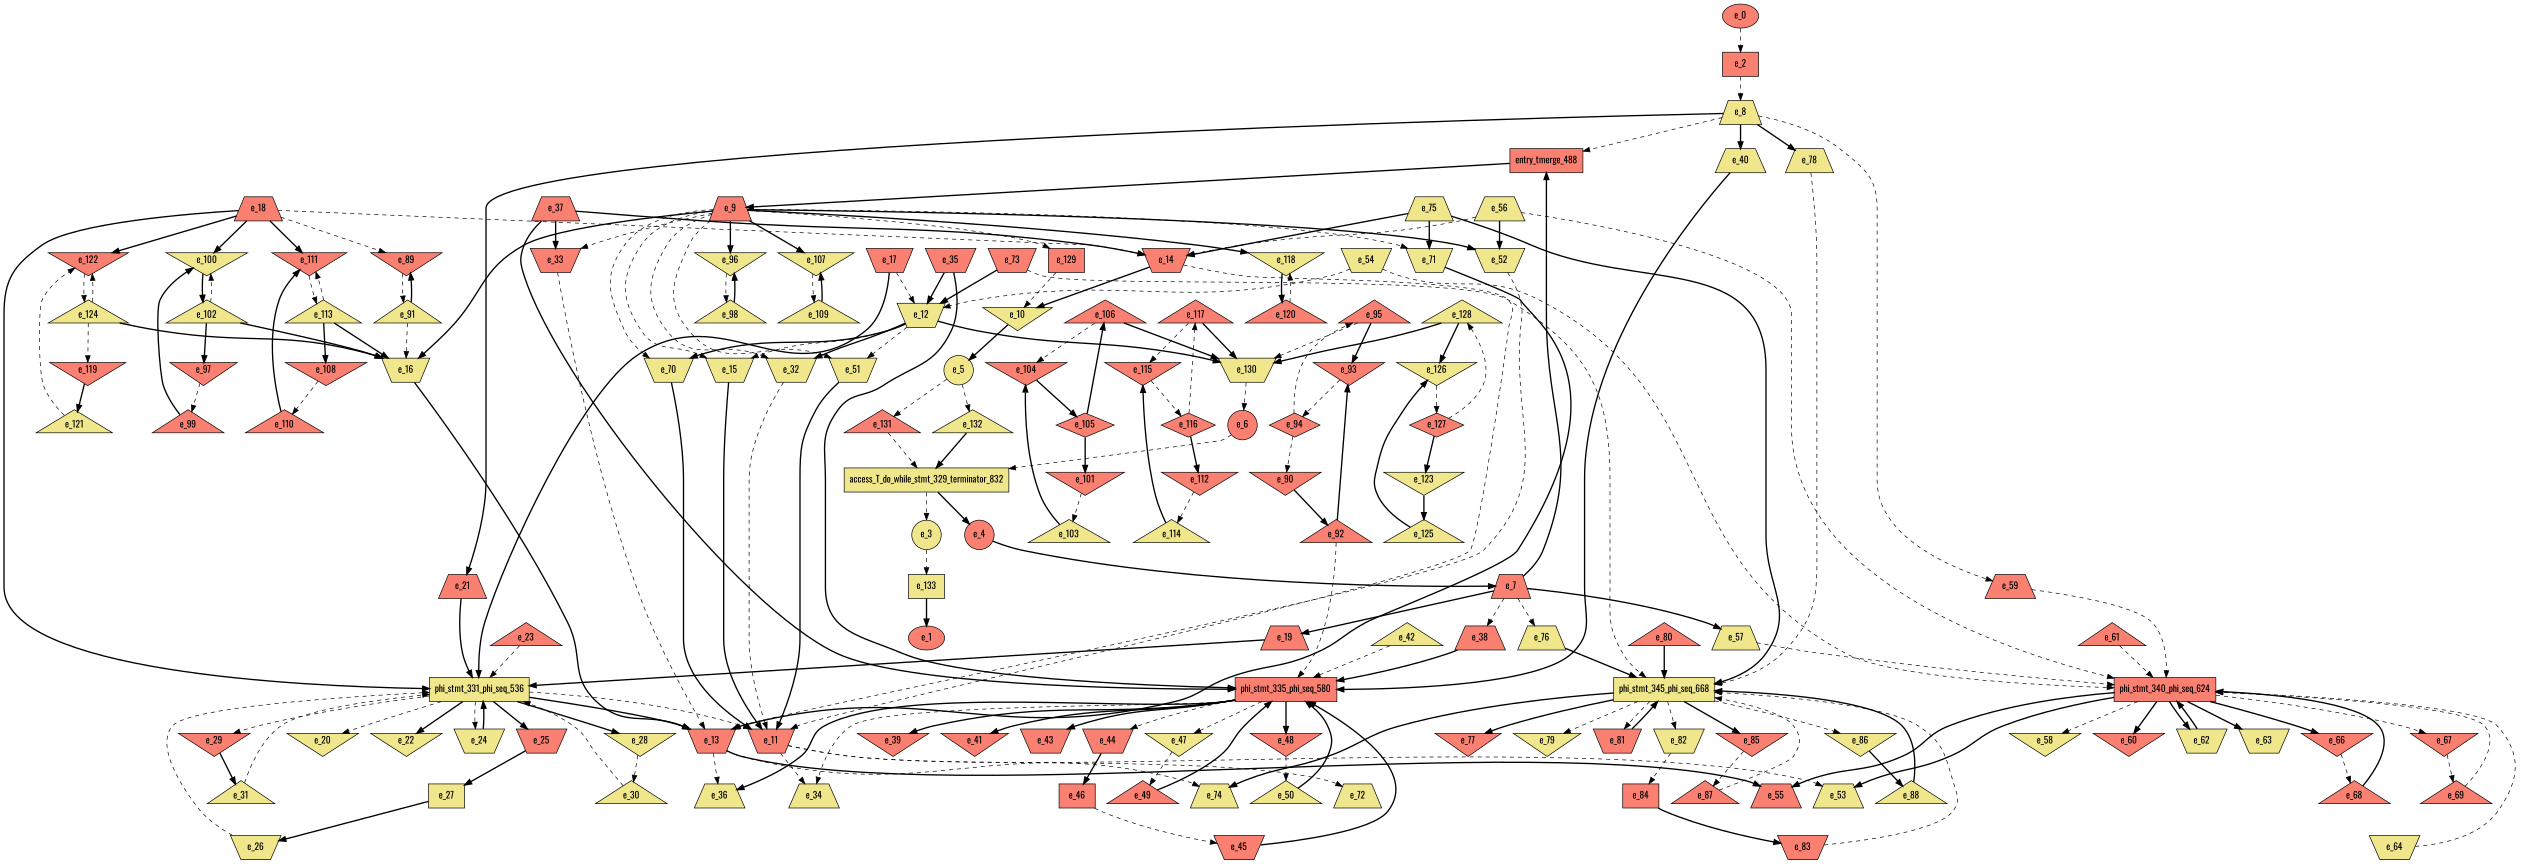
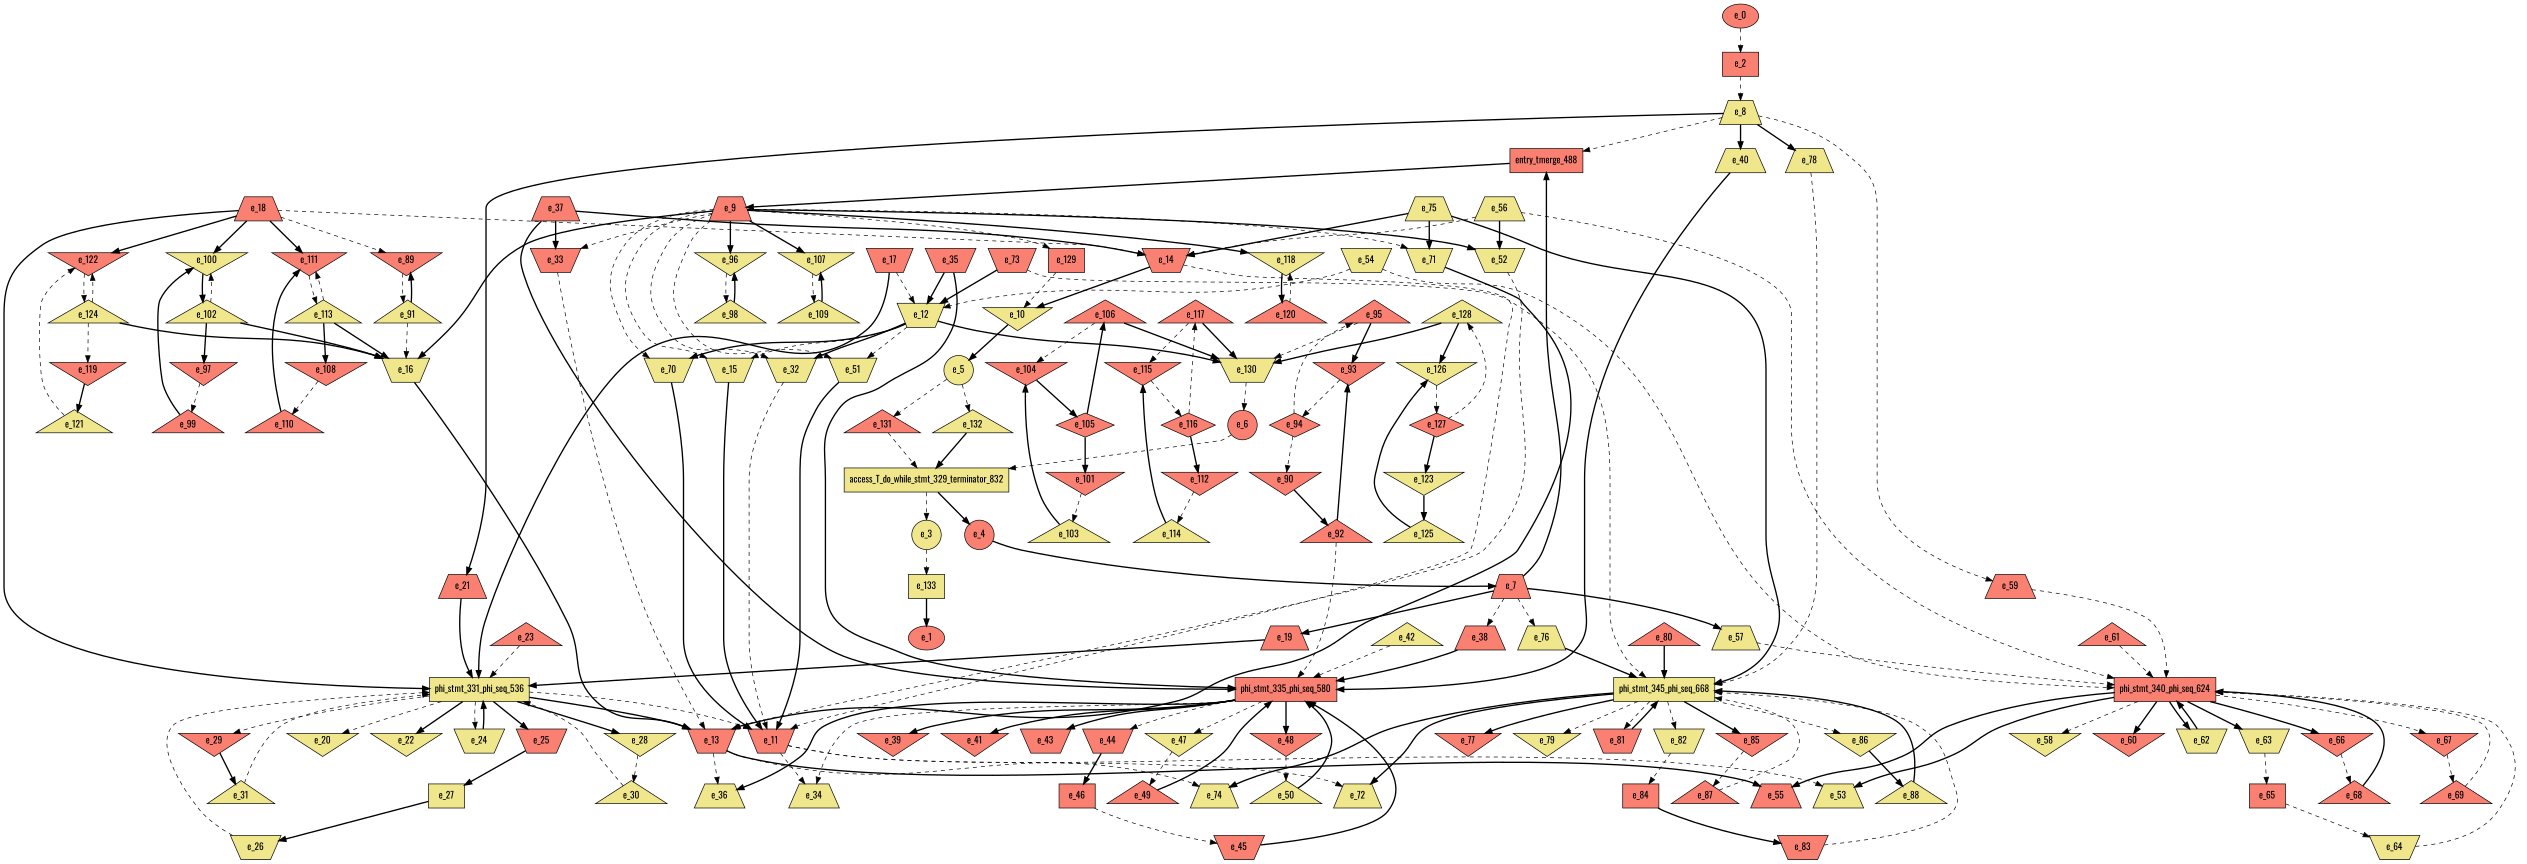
edge "phi_stmt_345_phi_seq_668" -> "e_72": added
node "e_65": added
